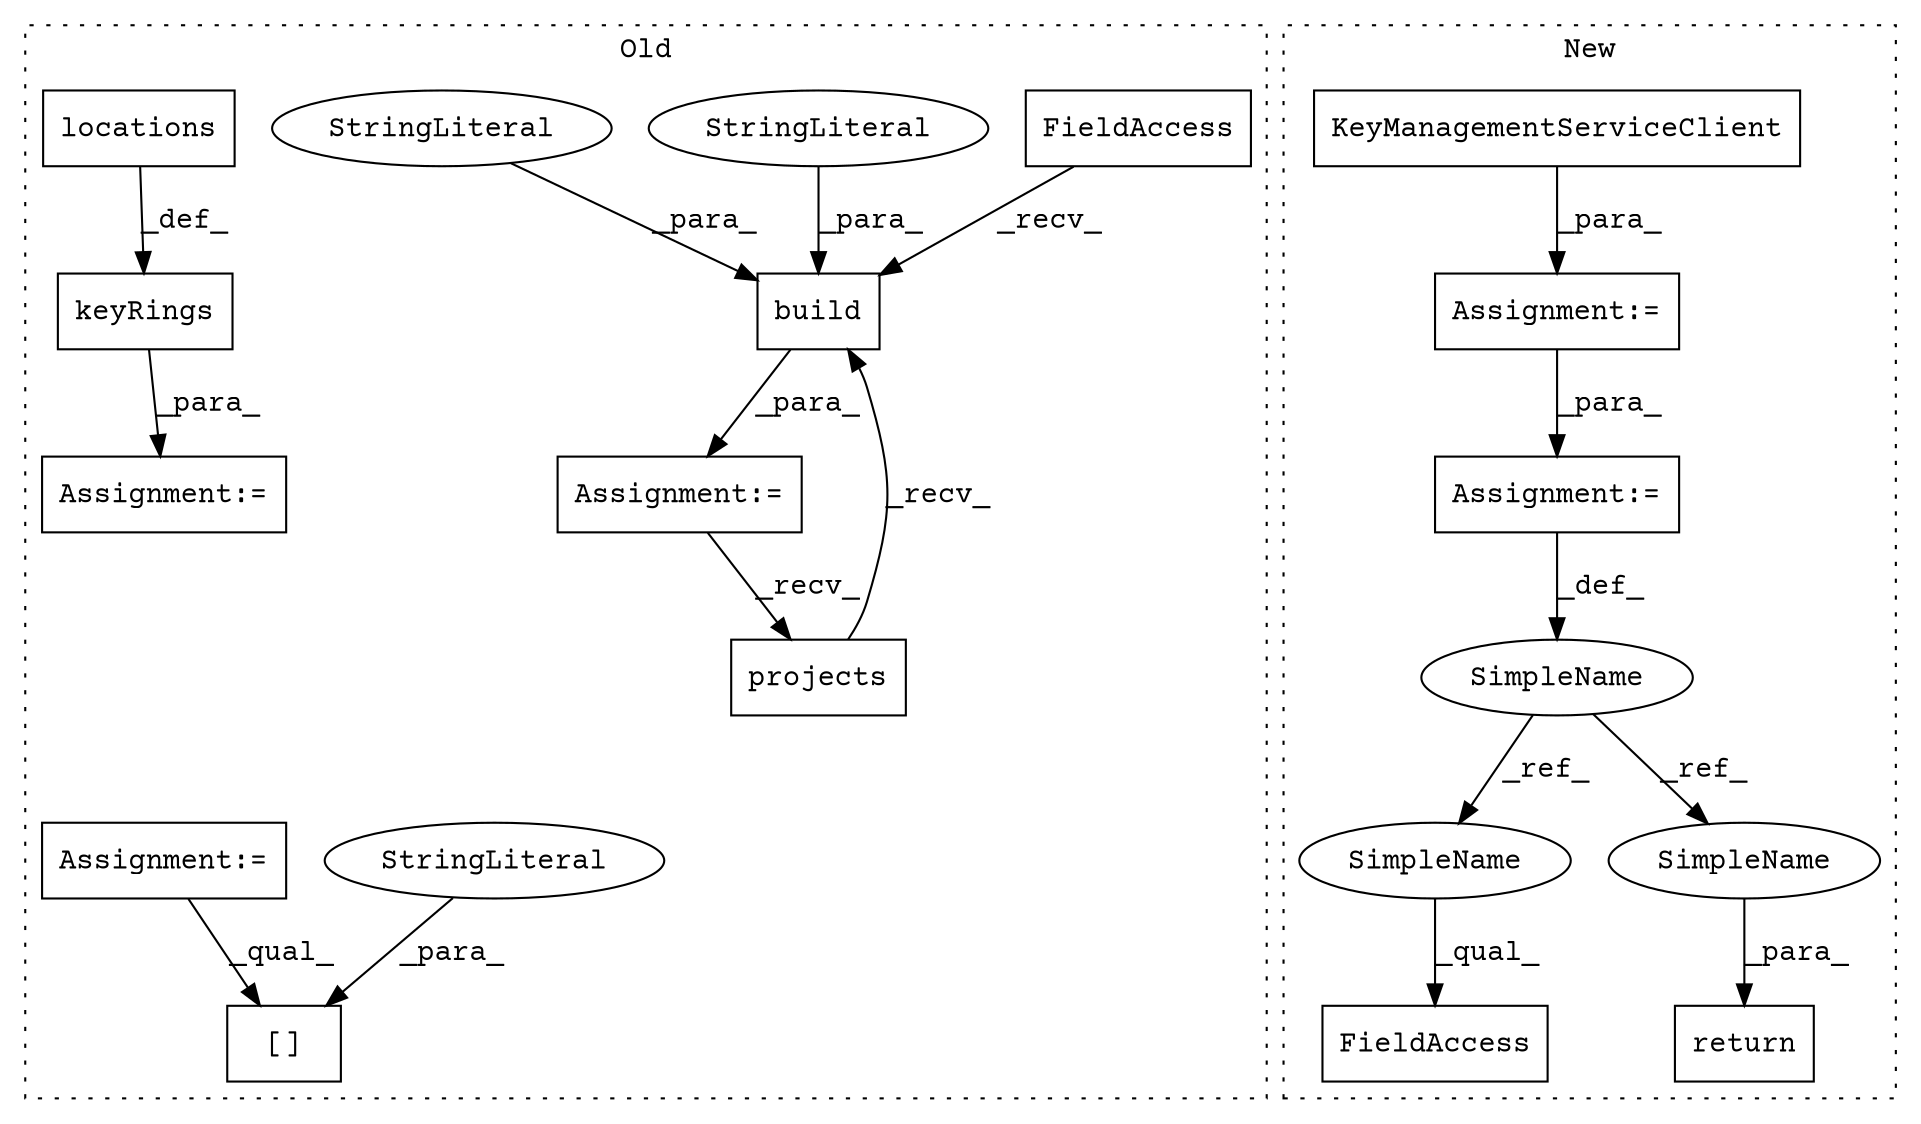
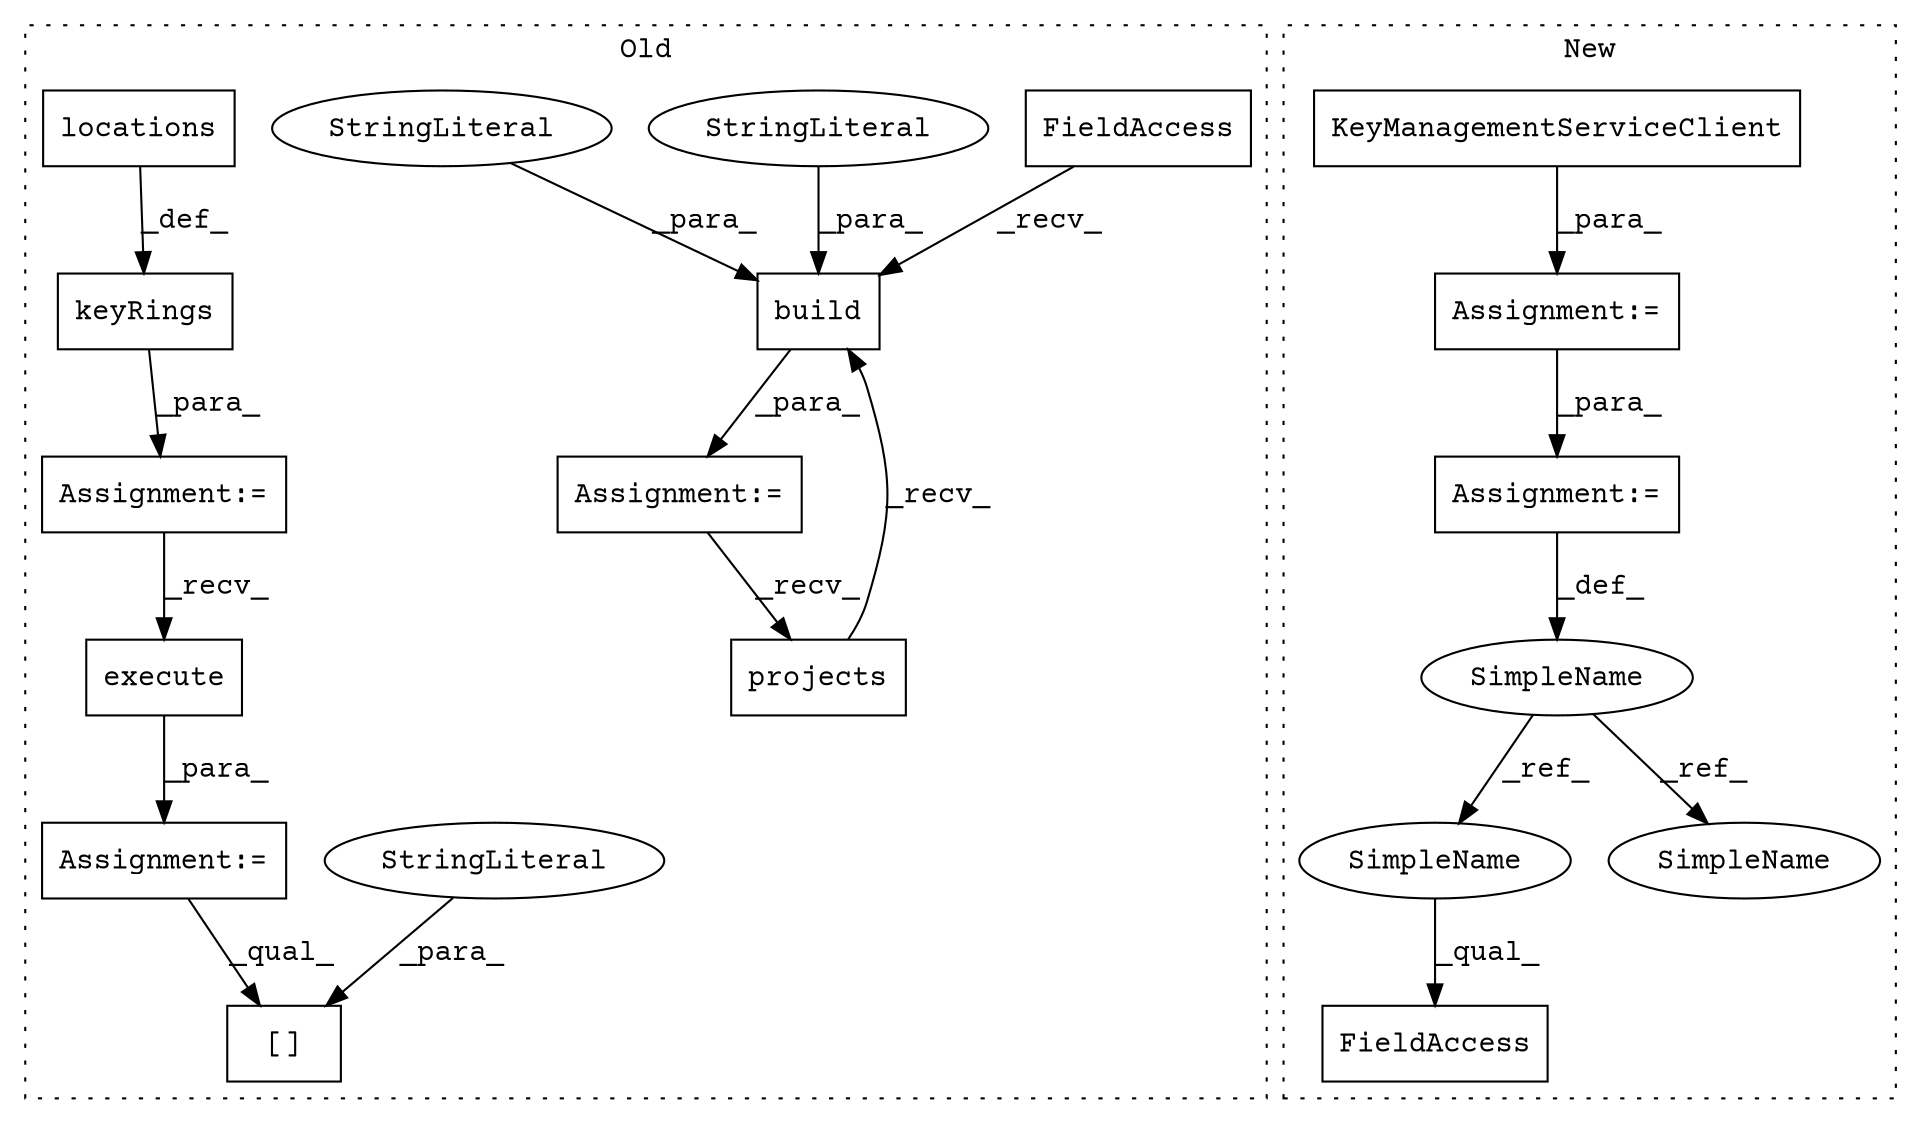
node "execute": added
node "return": removed
